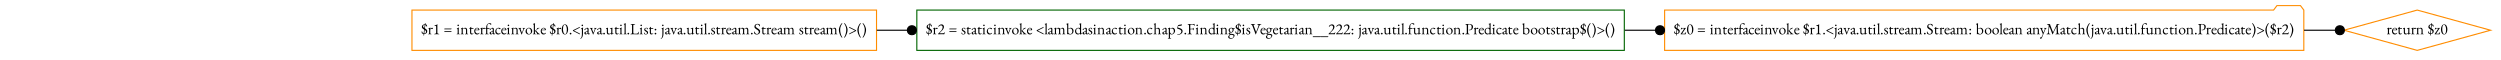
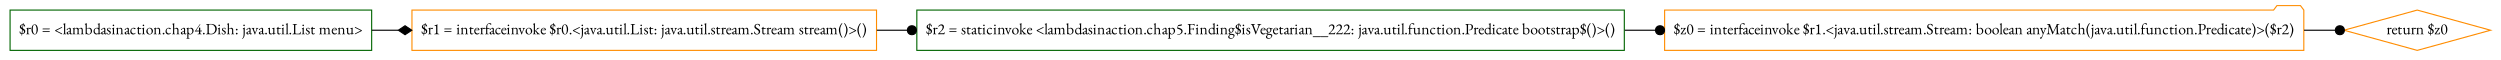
node "$r0 = <lambdasinaction.chap4.Dish: java.util.List menu>": added
